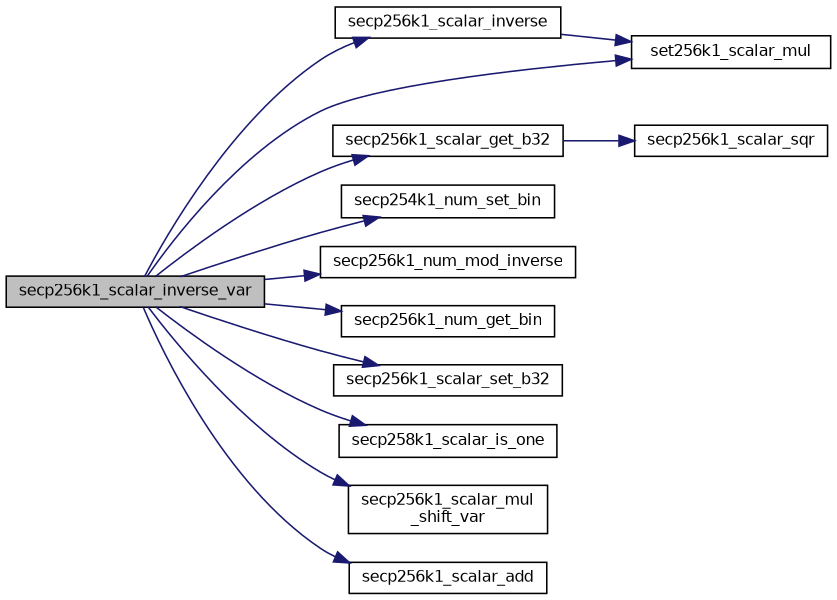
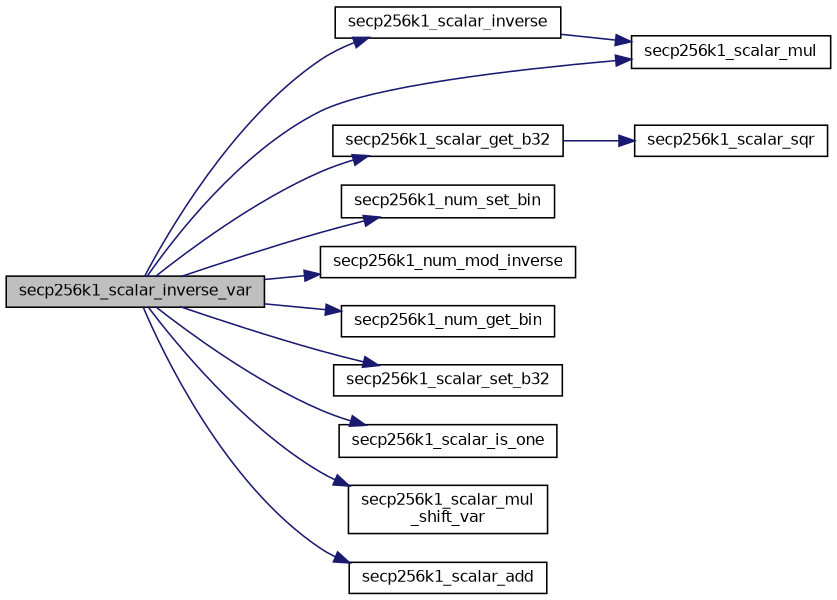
node "set256k1_scalar_mul": label "set256k1_scalar_mul" -> "secp256k1_scalar_mul"
node "secp254k1_num_set_bin": label "secp254k1_num_set_bin" -> "secp256k1_num_set_bin"
node "secp258k1_scalar_is_one": label "secp258k1_scalar_is_one" -> "secp256k1_scalar_is_one"
